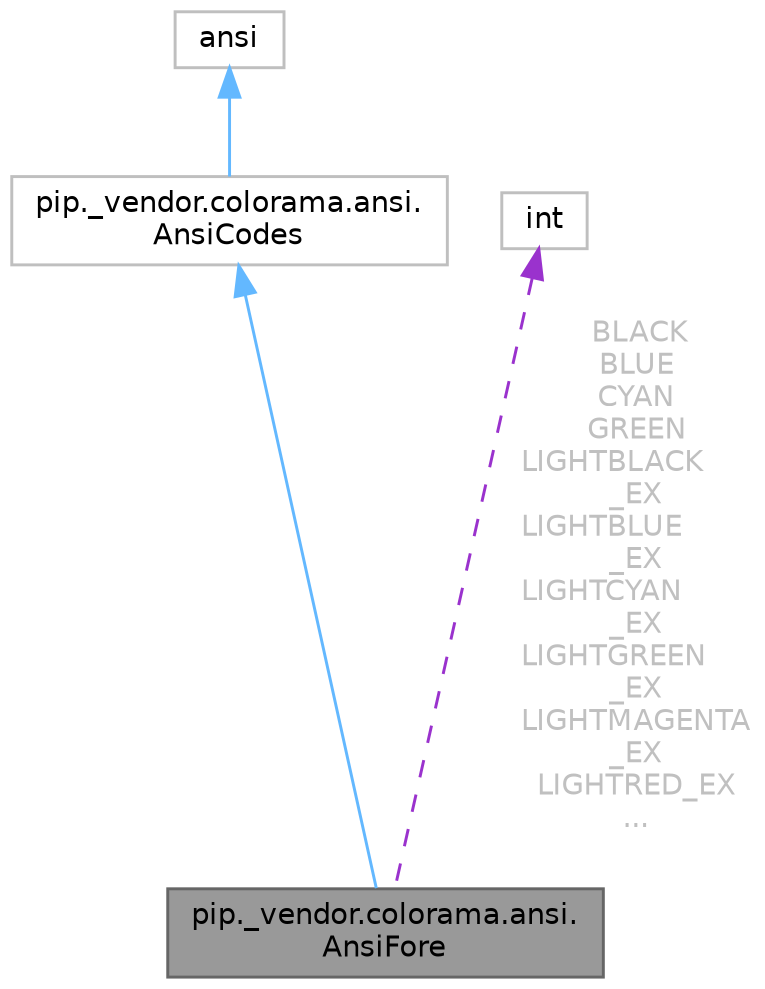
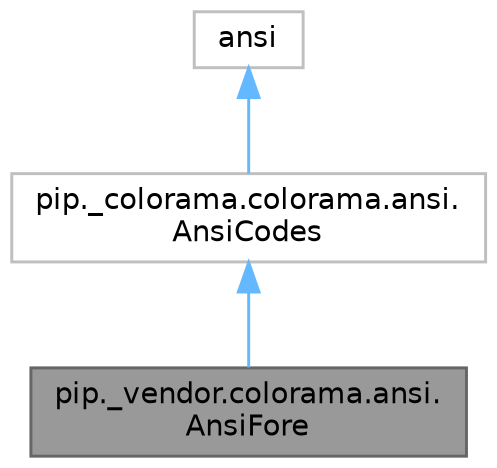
node "pip._vendor.colorama.ansi. AnsiCodes": label "pip._vendor.colorama.ansi. AnsiCodes" -> "pip._colorama.colorama.ansi. AnsiCodes"
node "int": removed
